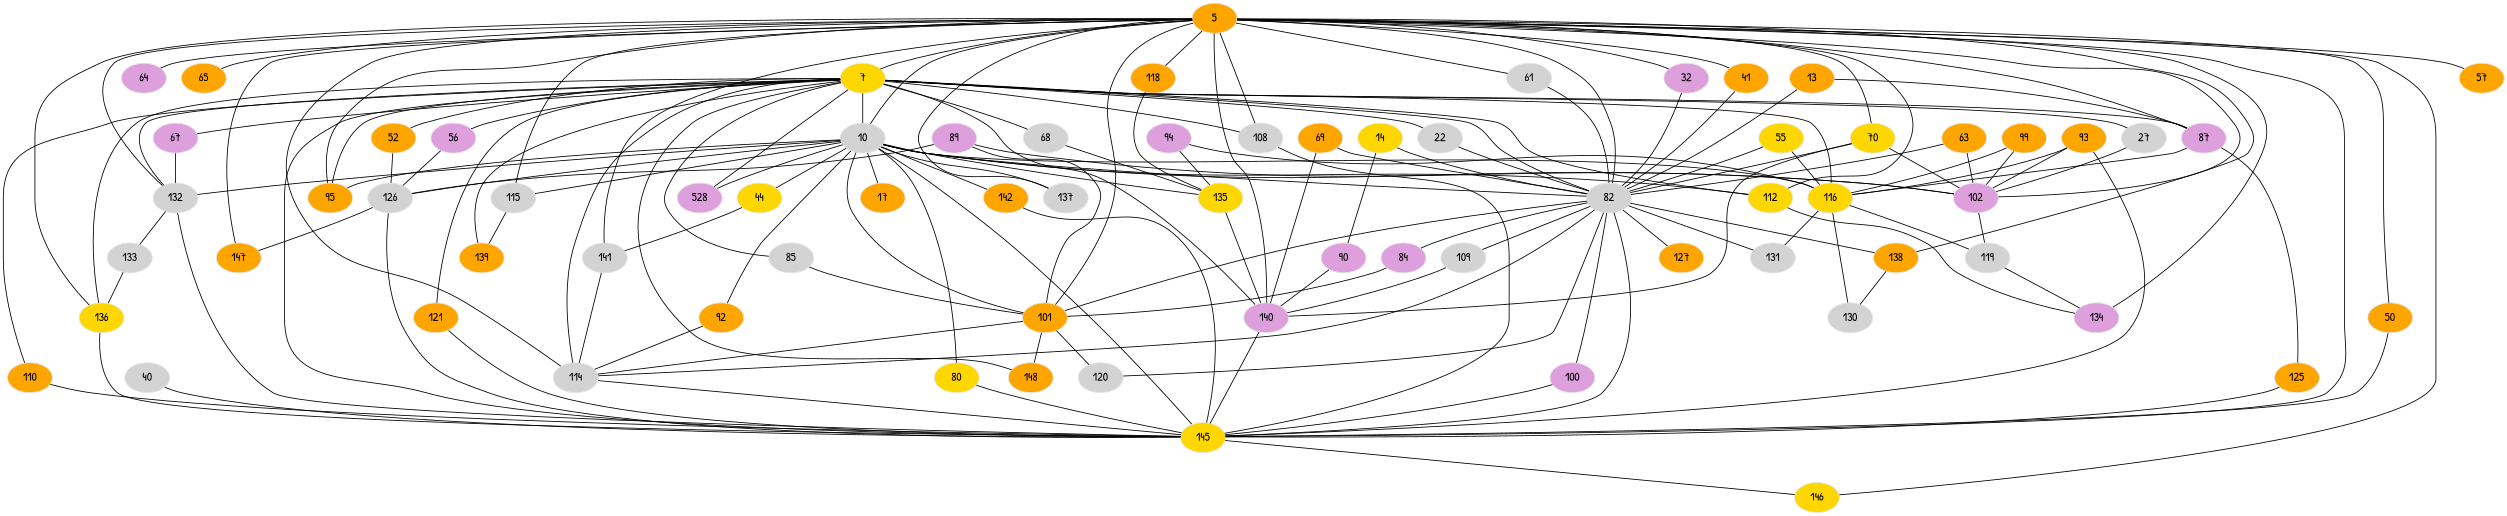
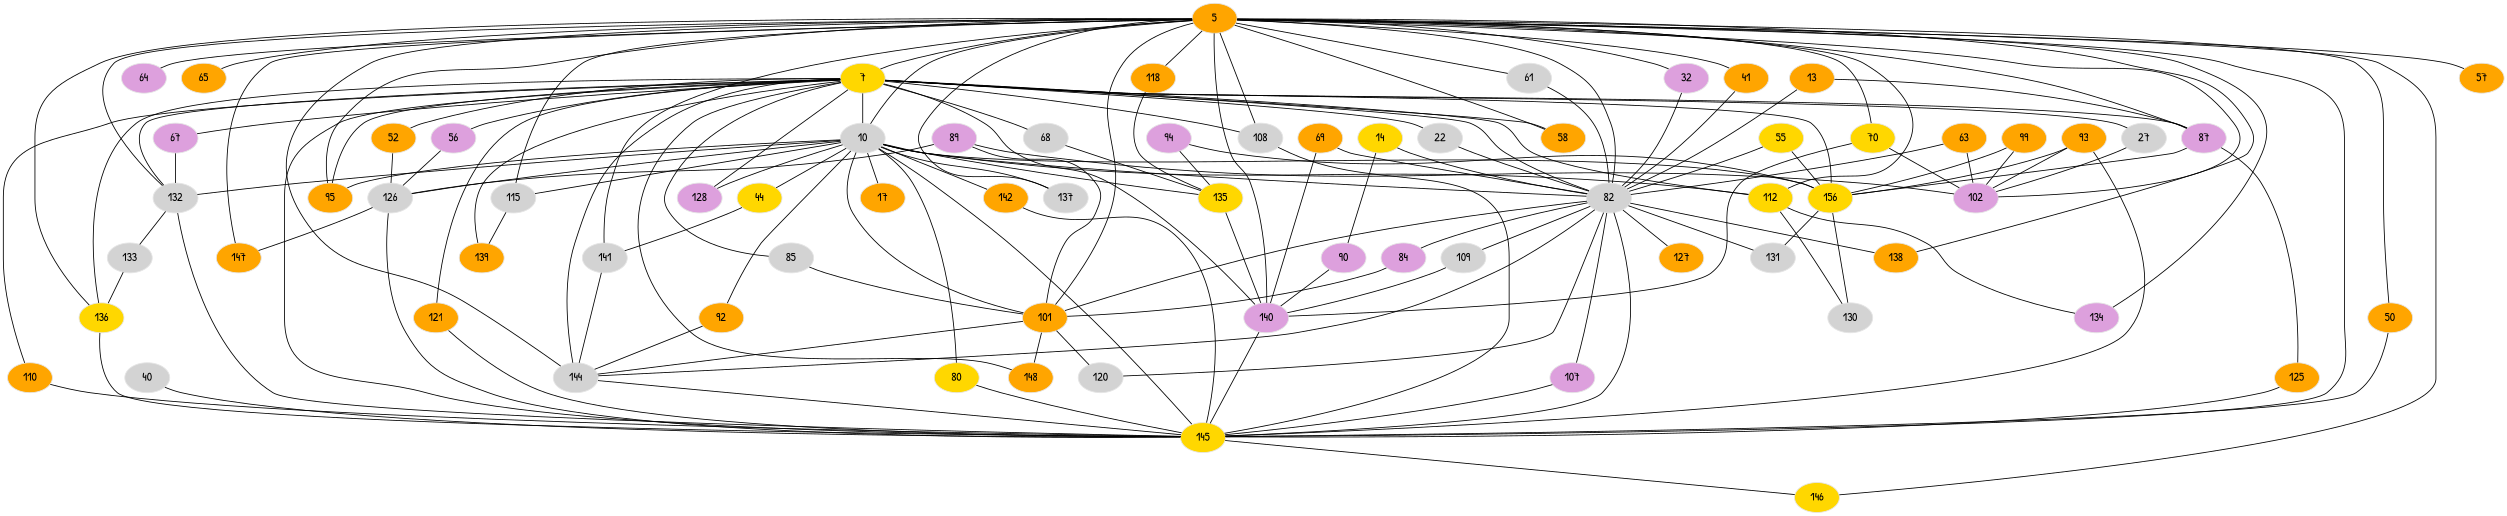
node "58": added
edge "70" -- "82": removed
edge "10" -- "102": removed
node "528": label "528" -> "128"
node "116": label "116" -> "156"
node "119": removed
edge "138" -- "130": now "112" -- "130"
node "114": label "114" -> "144"
node "100": label "100" -> "107"
